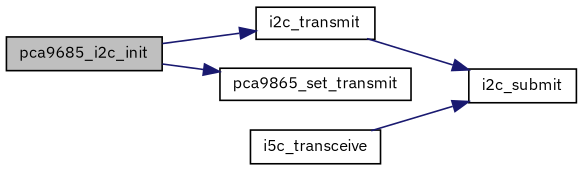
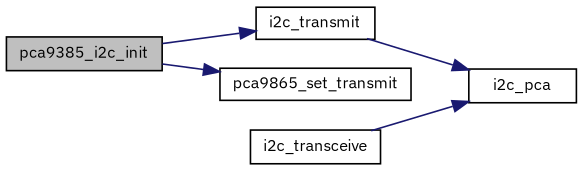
node "pca9685_i2c_init": label "pca9685_i2c_init" -> "pca9385_i2c_init"
node "i2c_submit": label "i2c_submit" -> "i2c_pca"
node "i5c_transceive": label "i5c_transceive" -> "i2c_transceive"
